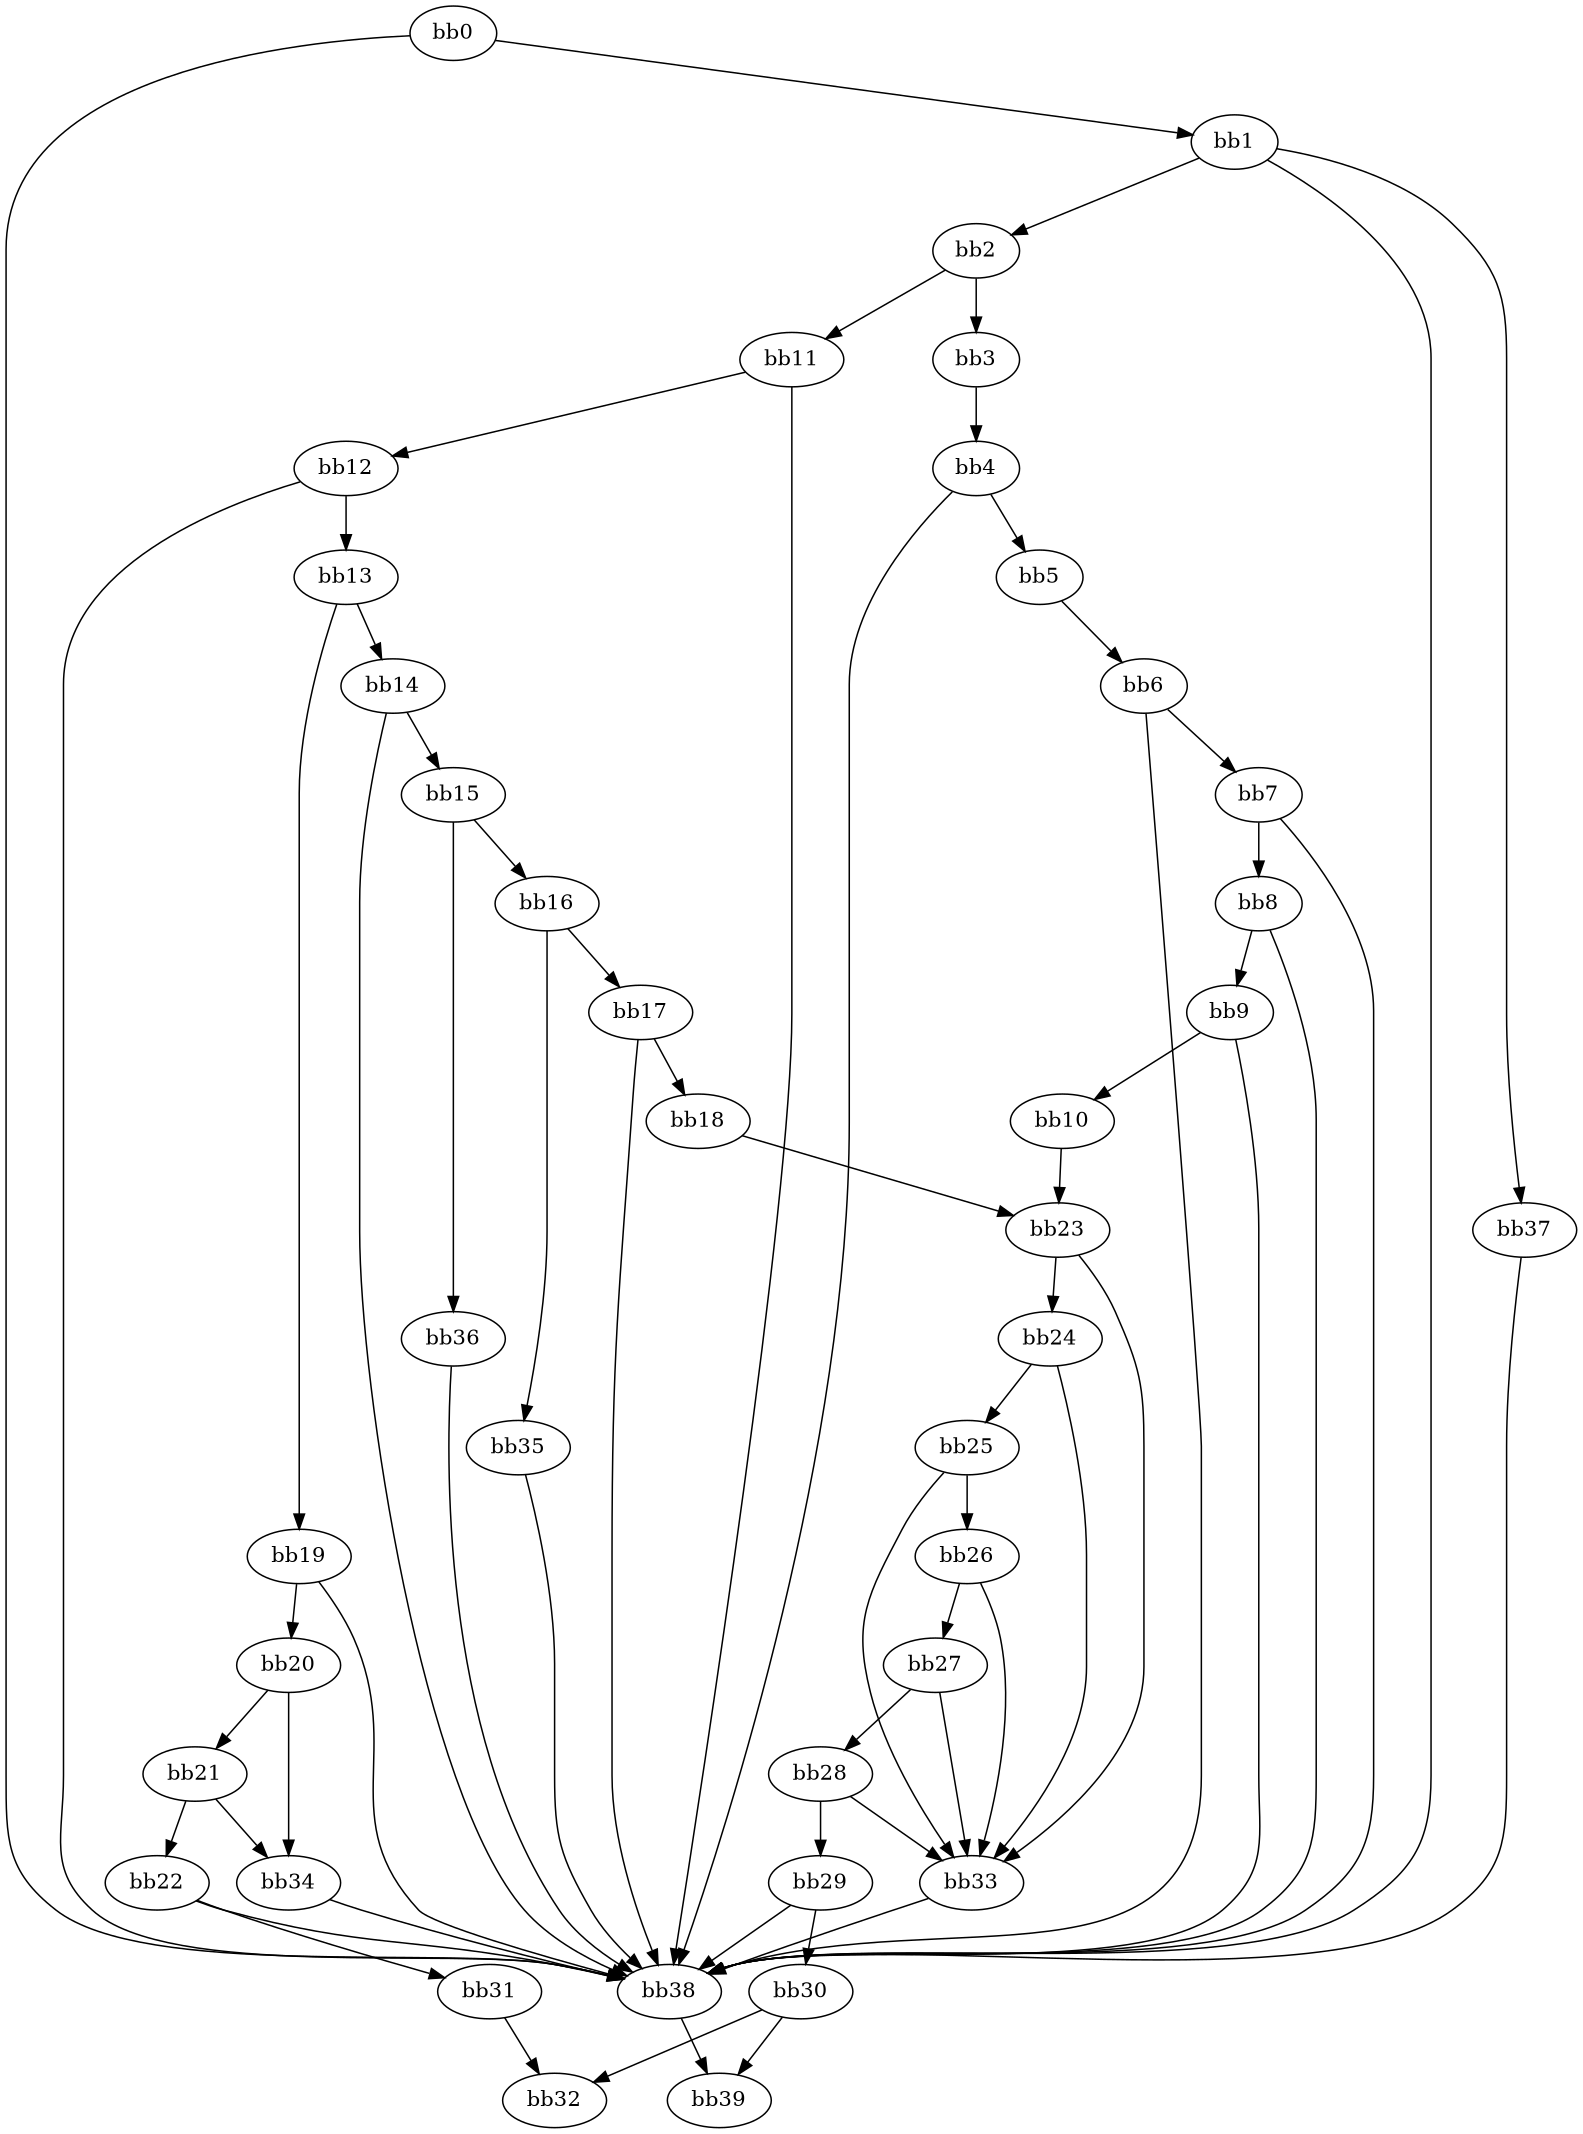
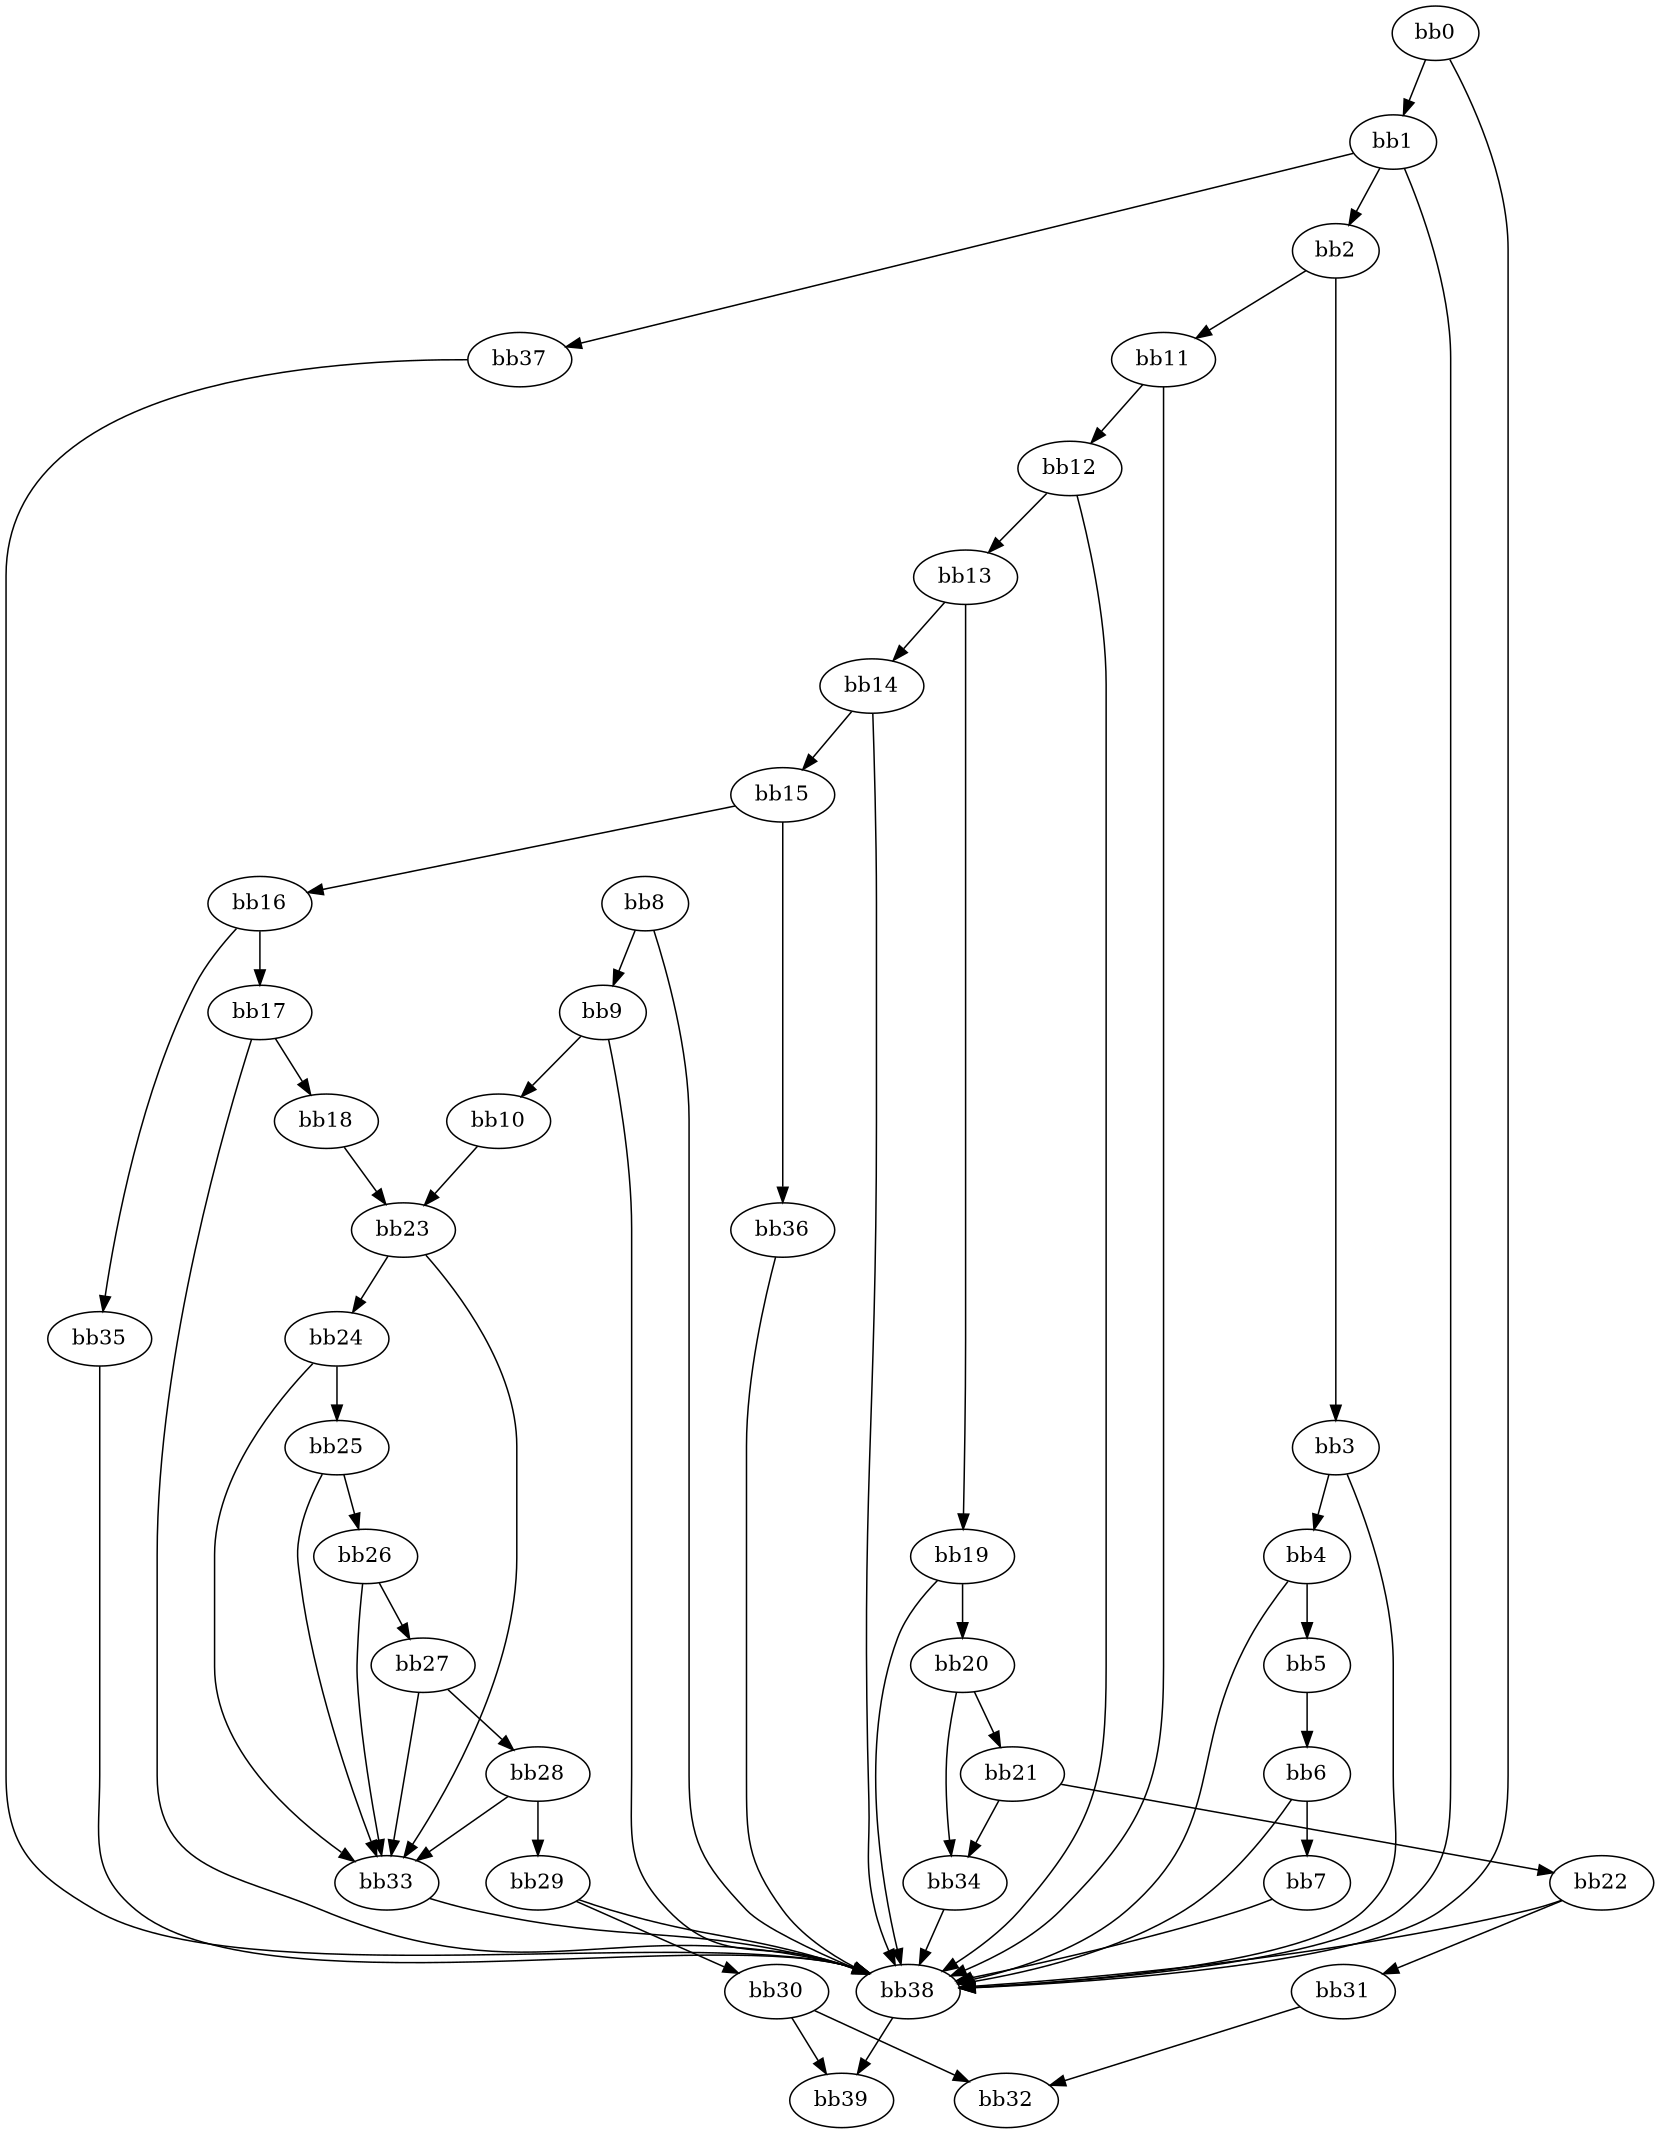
edge "bb7" -> "bb8": removed
edge "bb3" -> "bb38": added
